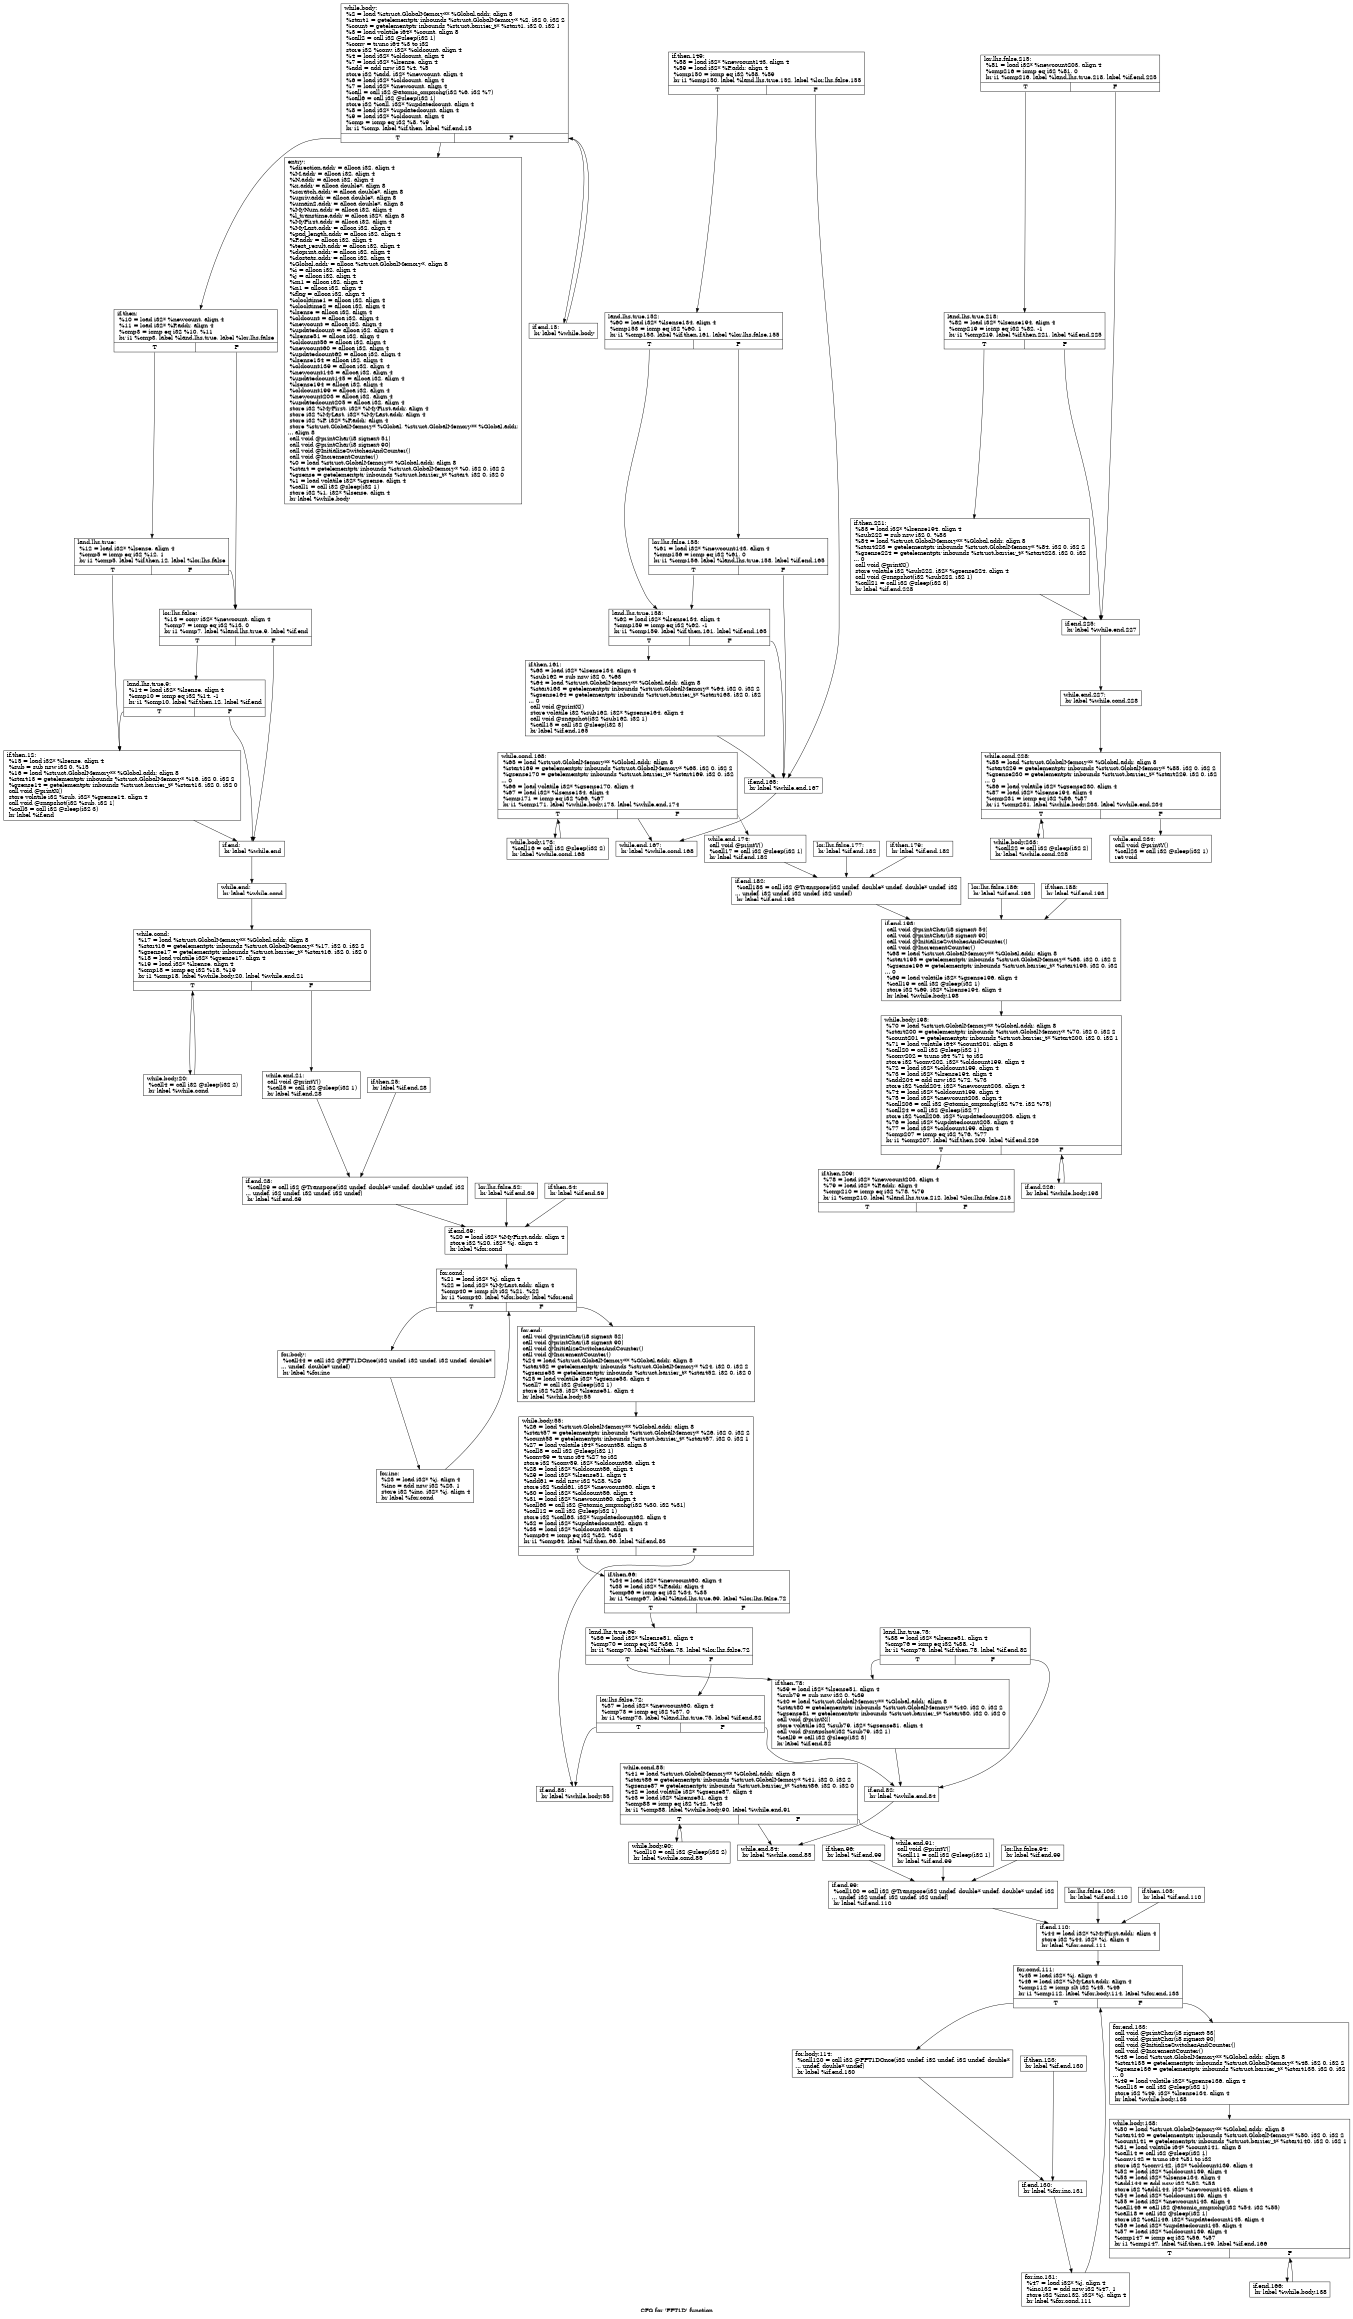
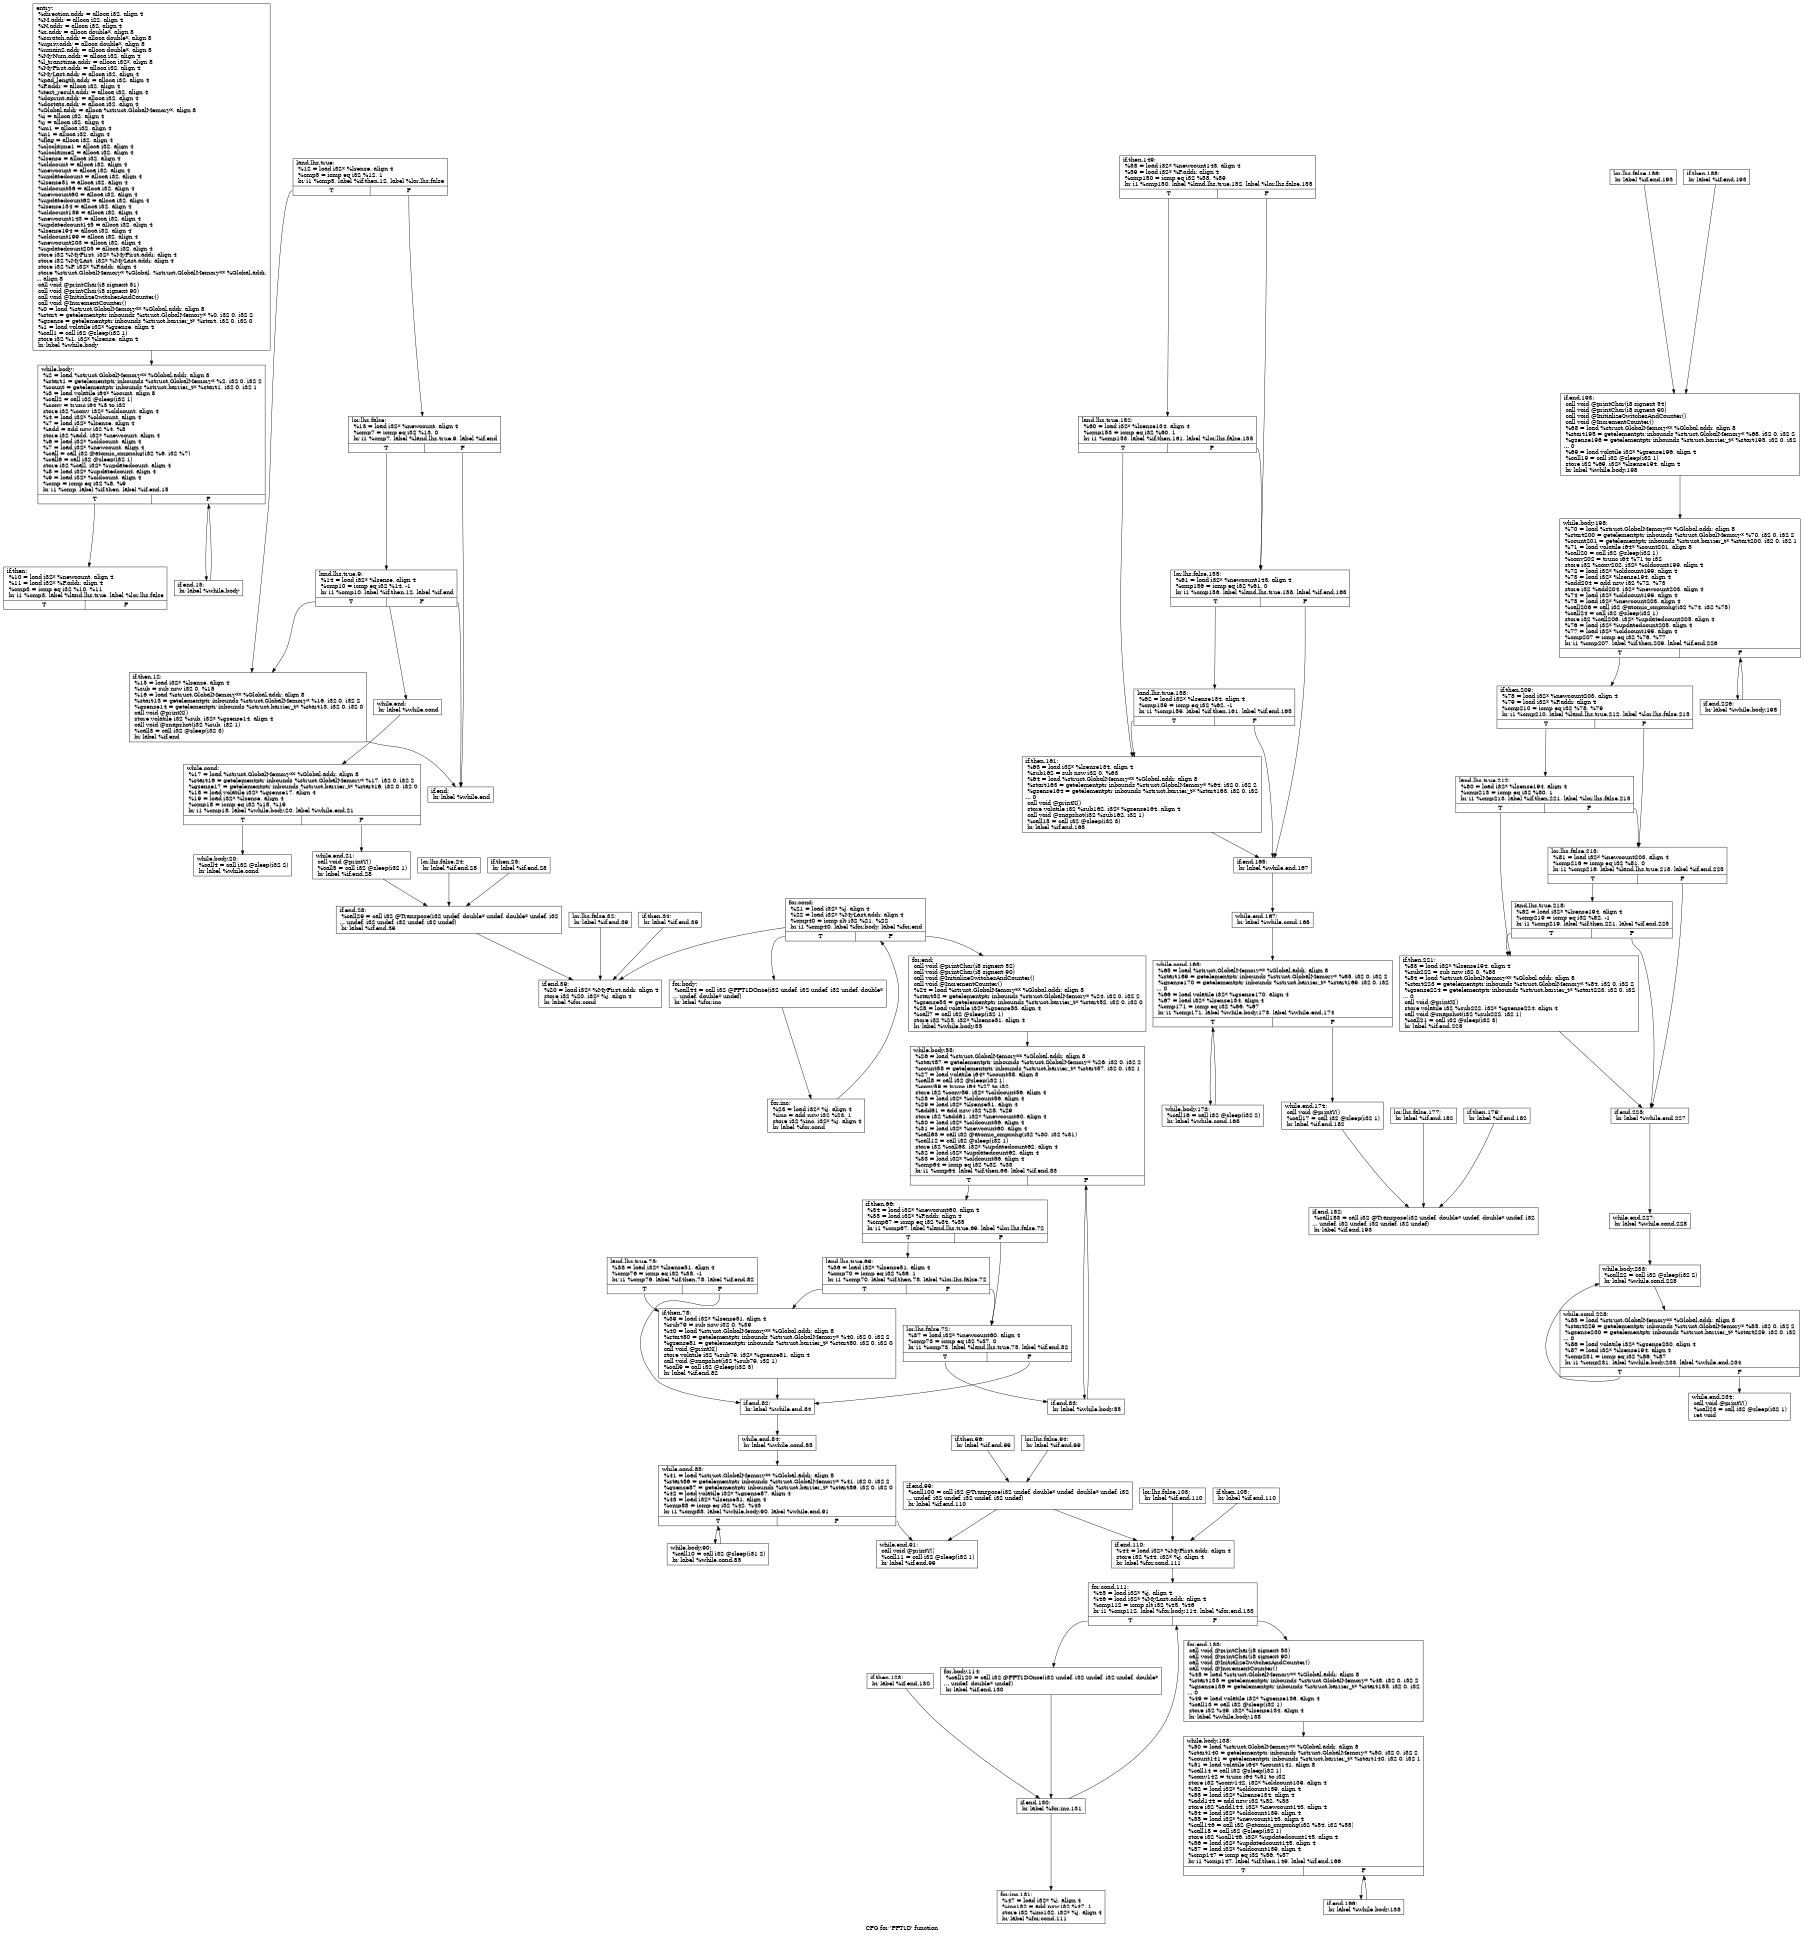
edge "while.body:" -> "entry:": reversed
node "entry:": text "%M.addr = alloca i32, align 4" -> "%M.addr = alloca i22, align 4"
edge "if.then.149:" -> "if.end.165:": now "if.then.149:" -> "lor.lhs.false.155:"
edge "if.then:" -> "land.lhs.true:": removed
edge "if.then:" -> "lor.lhs.false:": removed
edge "land.lhs.true.152:" -> "land.lhs.true.158:": now "land.lhs.true.152:" -> "if.then.161:"
node "lor.lhs.false:": text "%13 = conv i32* %newcount, align 4" -> "%13 = load i32* %newcount, align 4"
edge "while.end.227:" -> "while.cond.228:": now "while.end.227:" -> "while.body.233:"
edge "if.then.209:" -> "lor.lhs.false.215:": added
node "land.lhs.true.212:": added
edge "while.cond.168:" -> "while.end.167:": reversed
node "lor.lhs.false.24:": added
edge "if.end:" -> "while.end:": now "land.lhs.true.9:" -> "while.end:"
edge "if.end.182:" -> "if.end.193:": removed
edge "while.body.20:" -> "while.cond:": removed
node "while.body.198:": text "%call24 = call i32 @sleep(i32 7)" -> "%call24 = call i32 @sleep(i32 1)"
edge "if.end.39:" -> "for.cond:": reversed
edge "if.then.66:" -> "lor.lhs.false.72:": added
edge "if.end.83:" -> "while.body.55:": added
node "if.then.66:": text "%cmp66 = icmp eq i32 %34, %35" -> "%cmp67 = icmp eq i32 %34, %35"
edge "while.cond.85:" -> "while.end.84:": reversed
node "while.body.90:": text "%call10 = call i32 @sleep(i32 2)" -> "%call10 = call i32 @sleep(i31 2)"
edge "while.end.91:" -> "if.end.99:": reversed
edge "for.inc.131:" -> "for.cond.111:": now "if.end.130:" -> "for.cond.111:"
